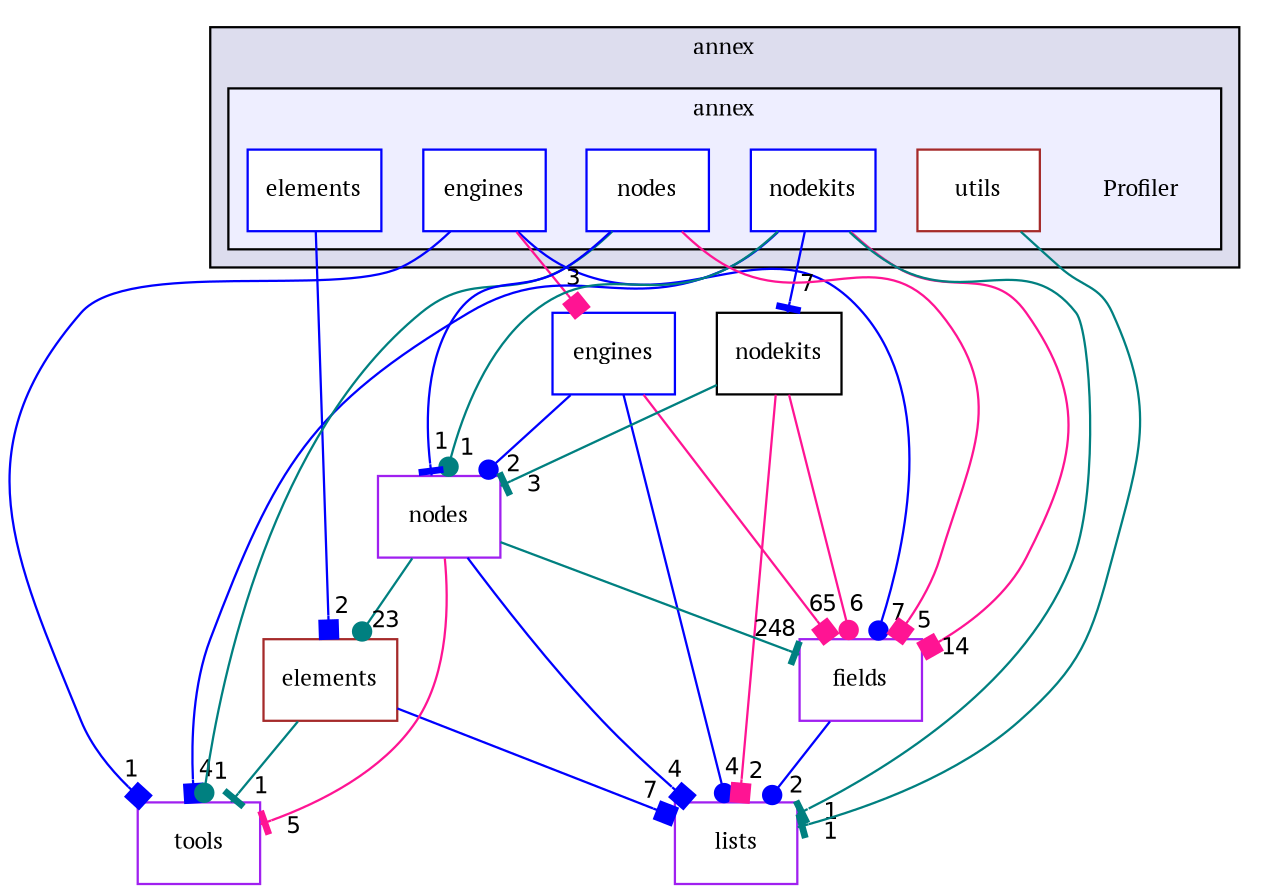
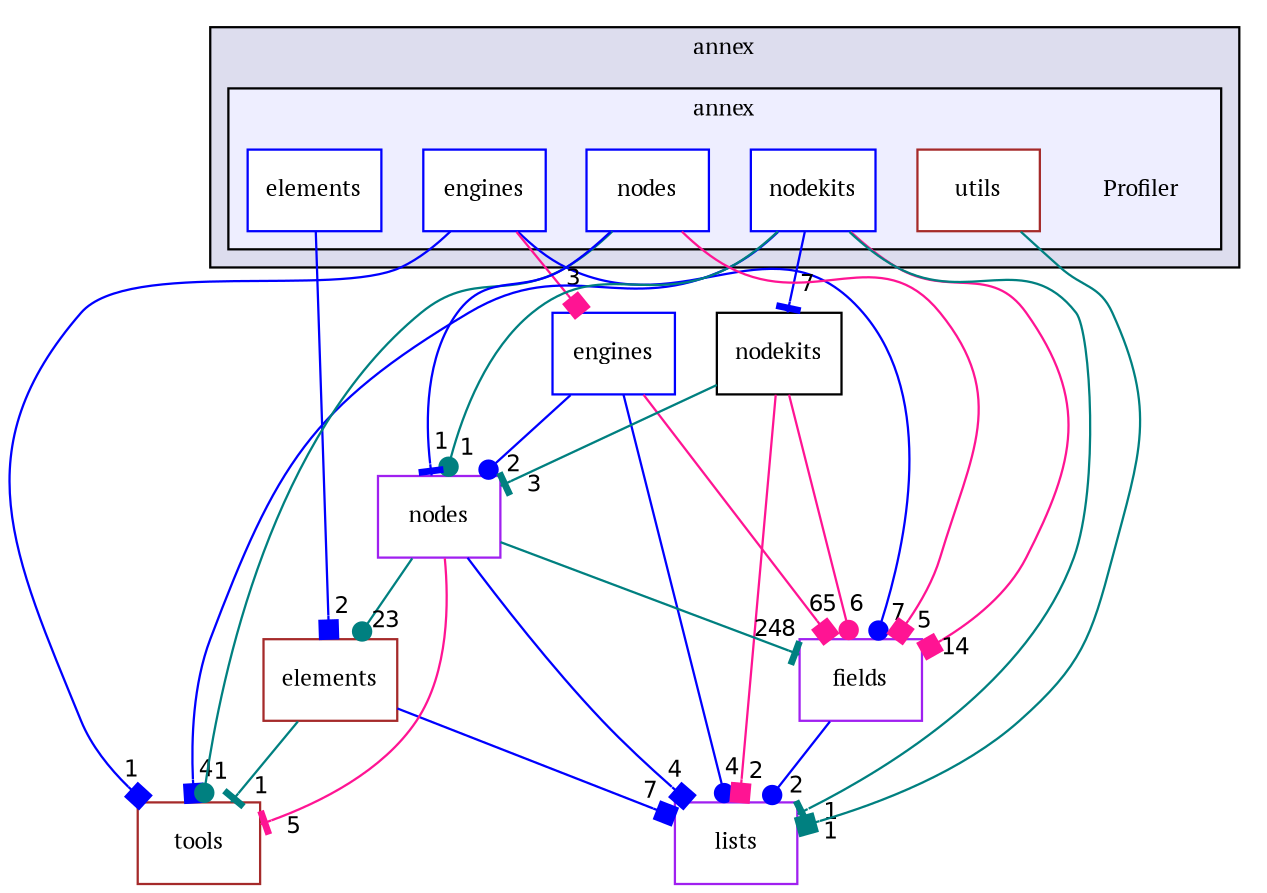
edge "utils" -> "lists": arrowhead tee -> box
node "tools": color purple -> brown
